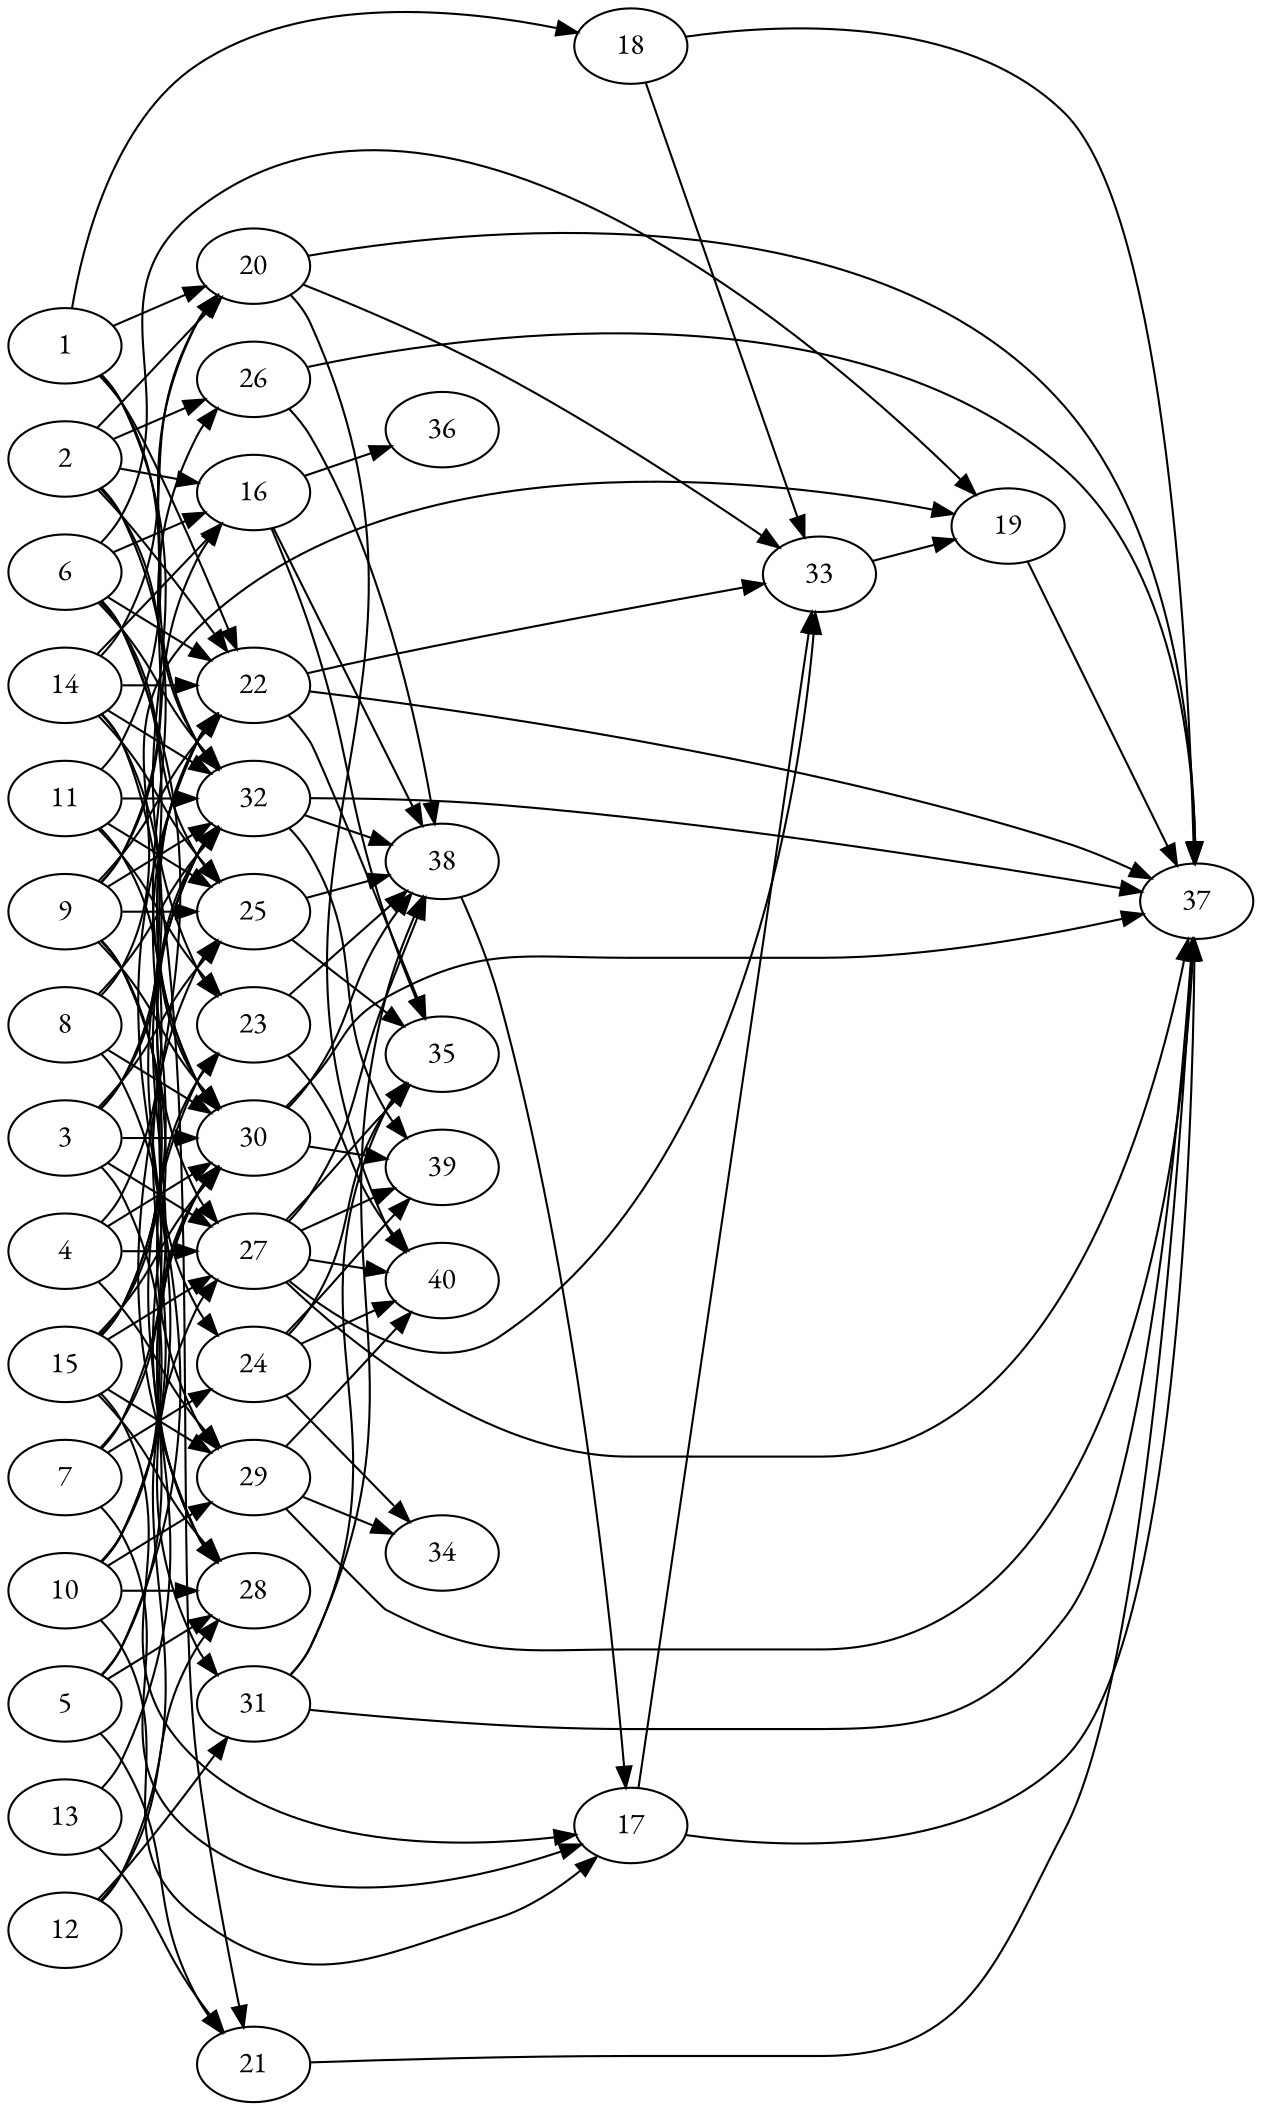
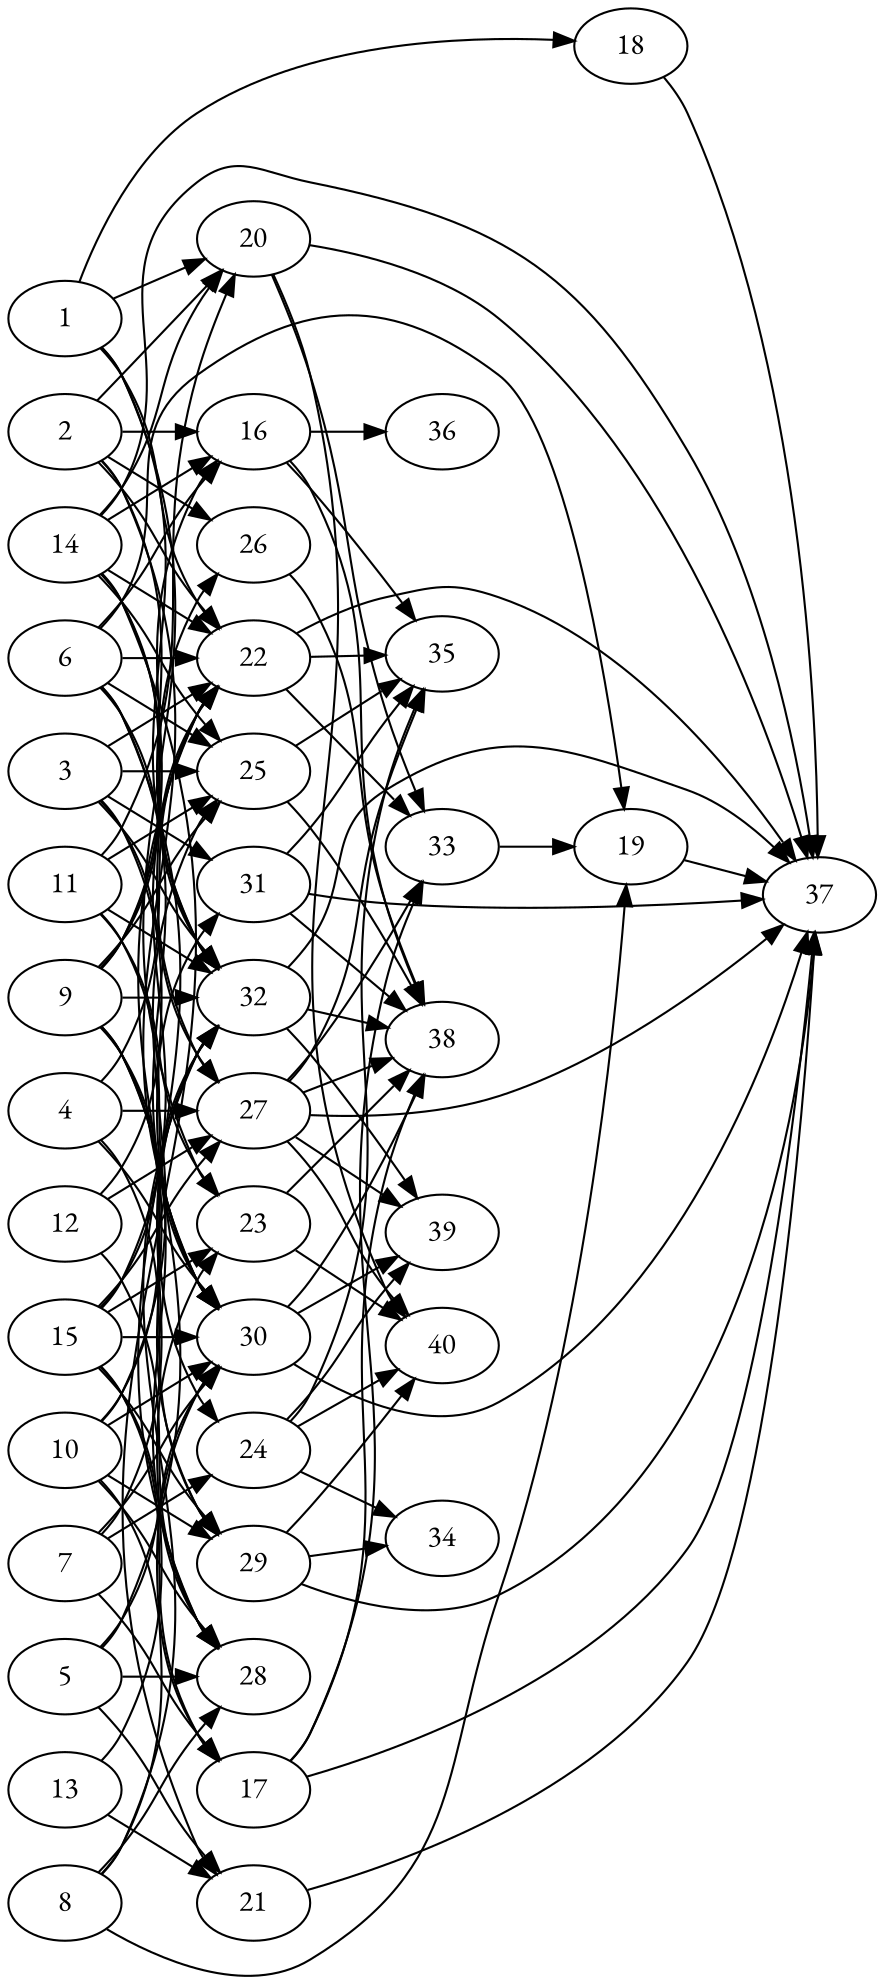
edge "18" -> "33": removed
edge "26" -> "37": now "14" -> "37"
edge "38" -> "17": reversed
